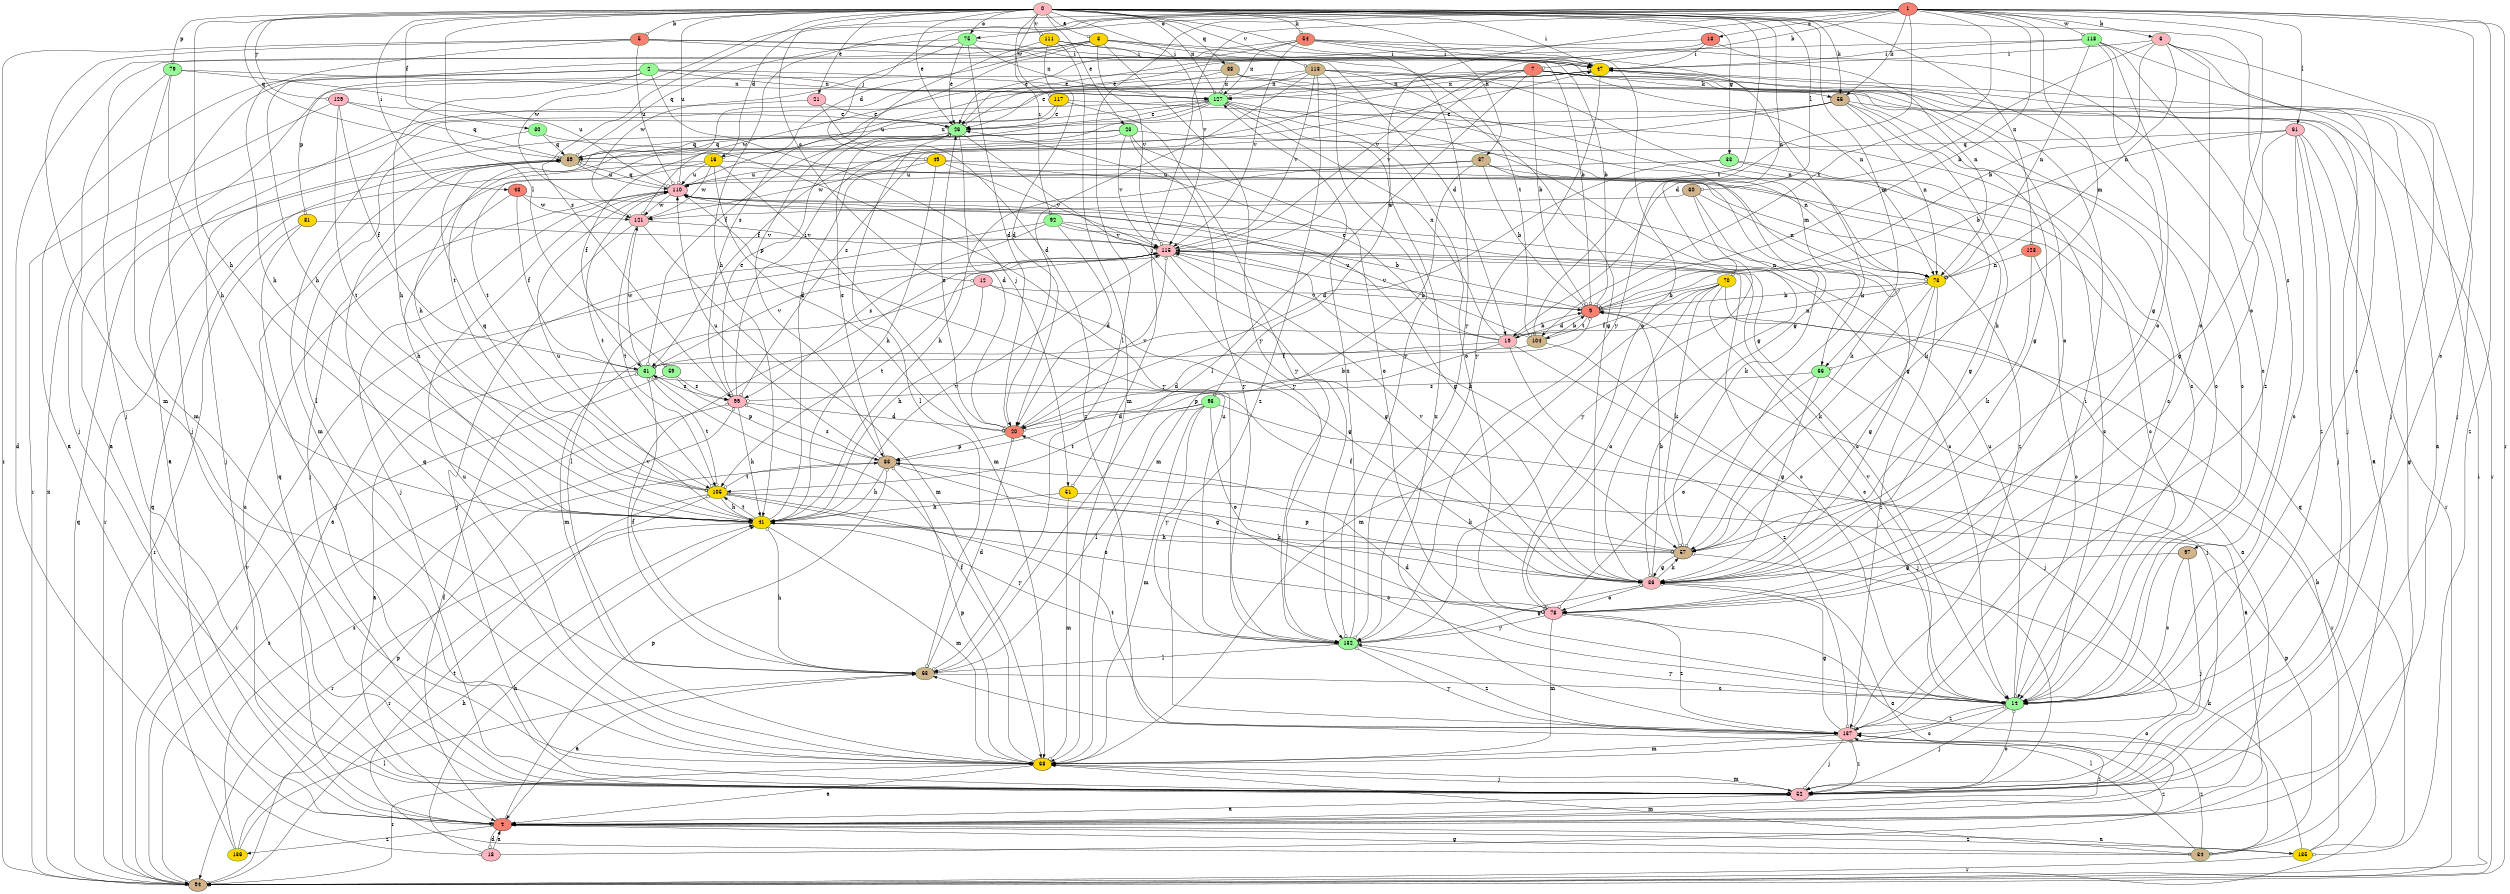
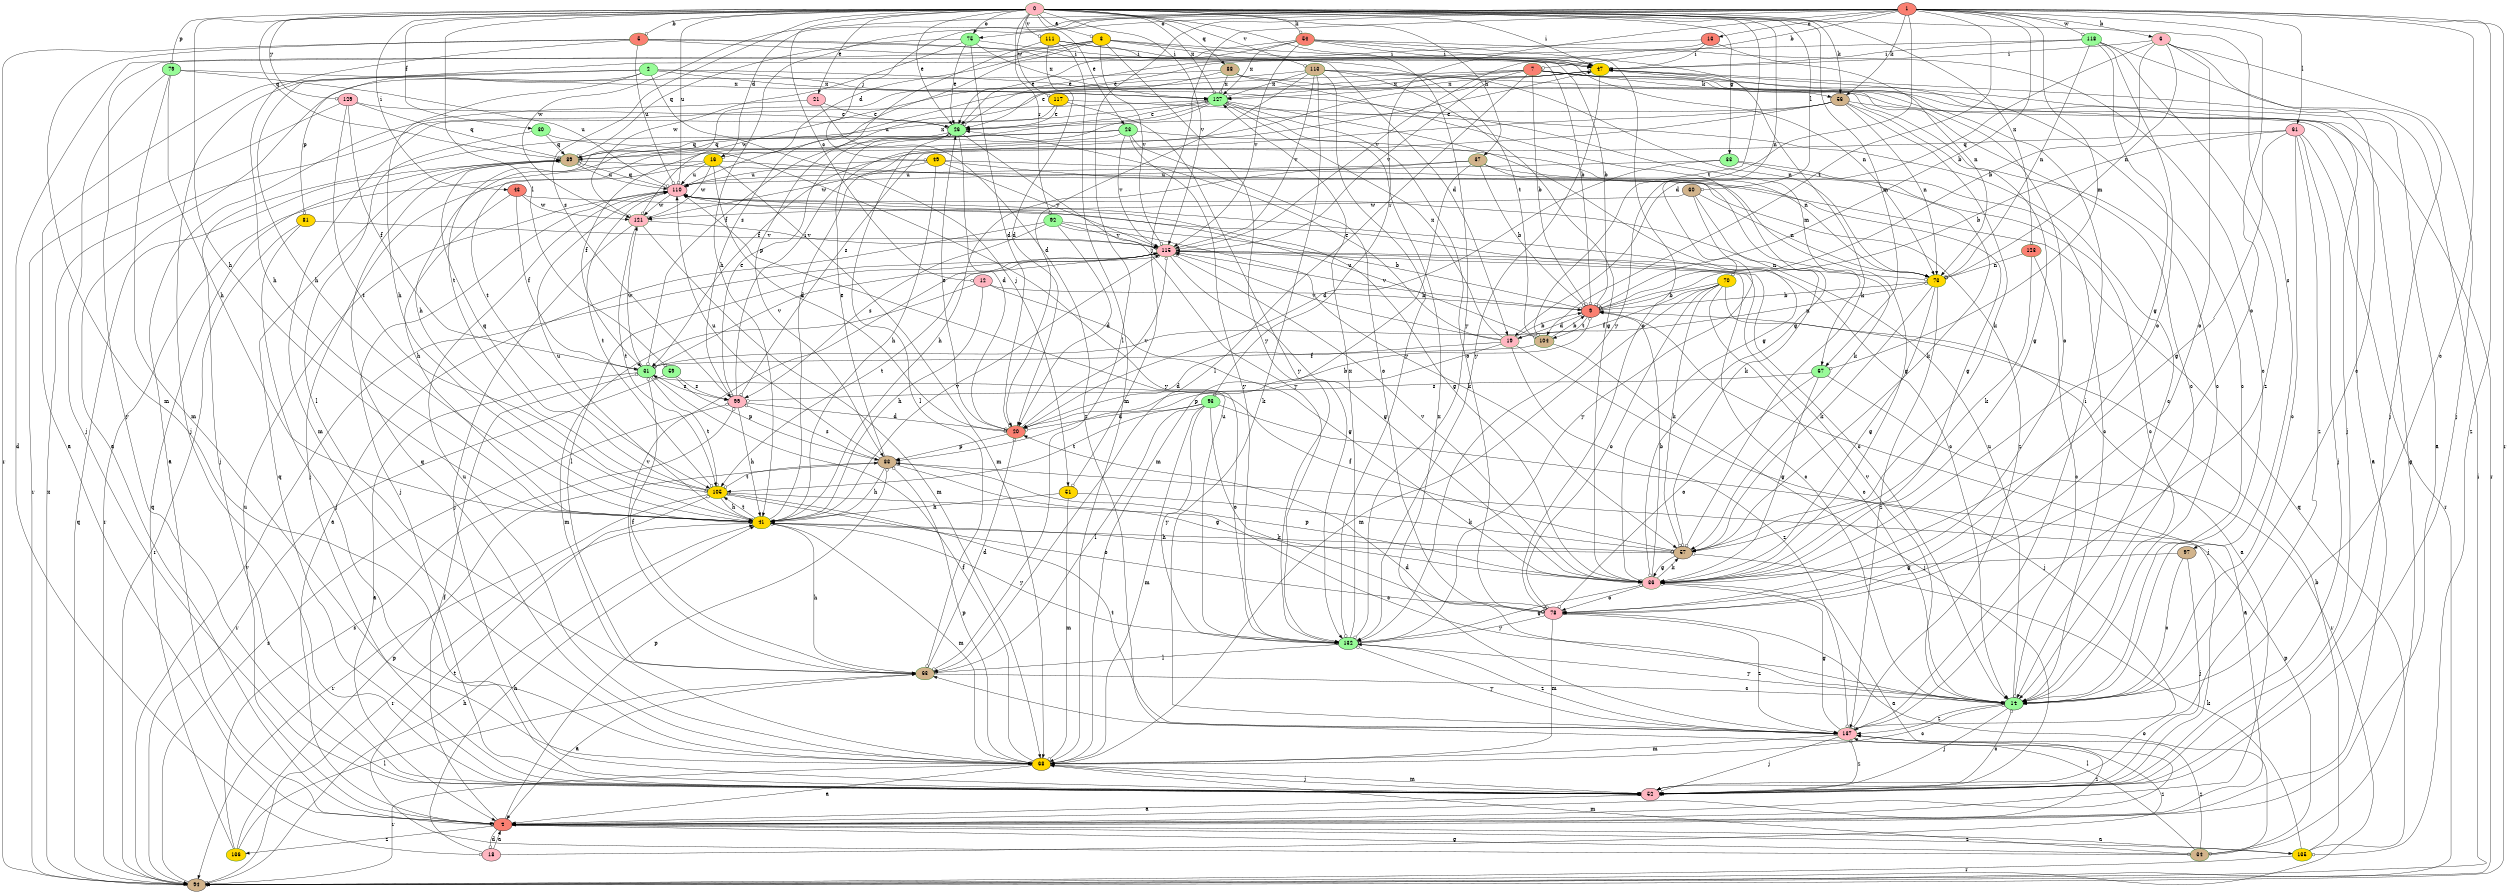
edge "110" -> "36": reversed
node "66": label "66" -> "67"
edge "113" -> "137": label "z" -> "k"
edge "3" -> "52": label "j" -> "y"
